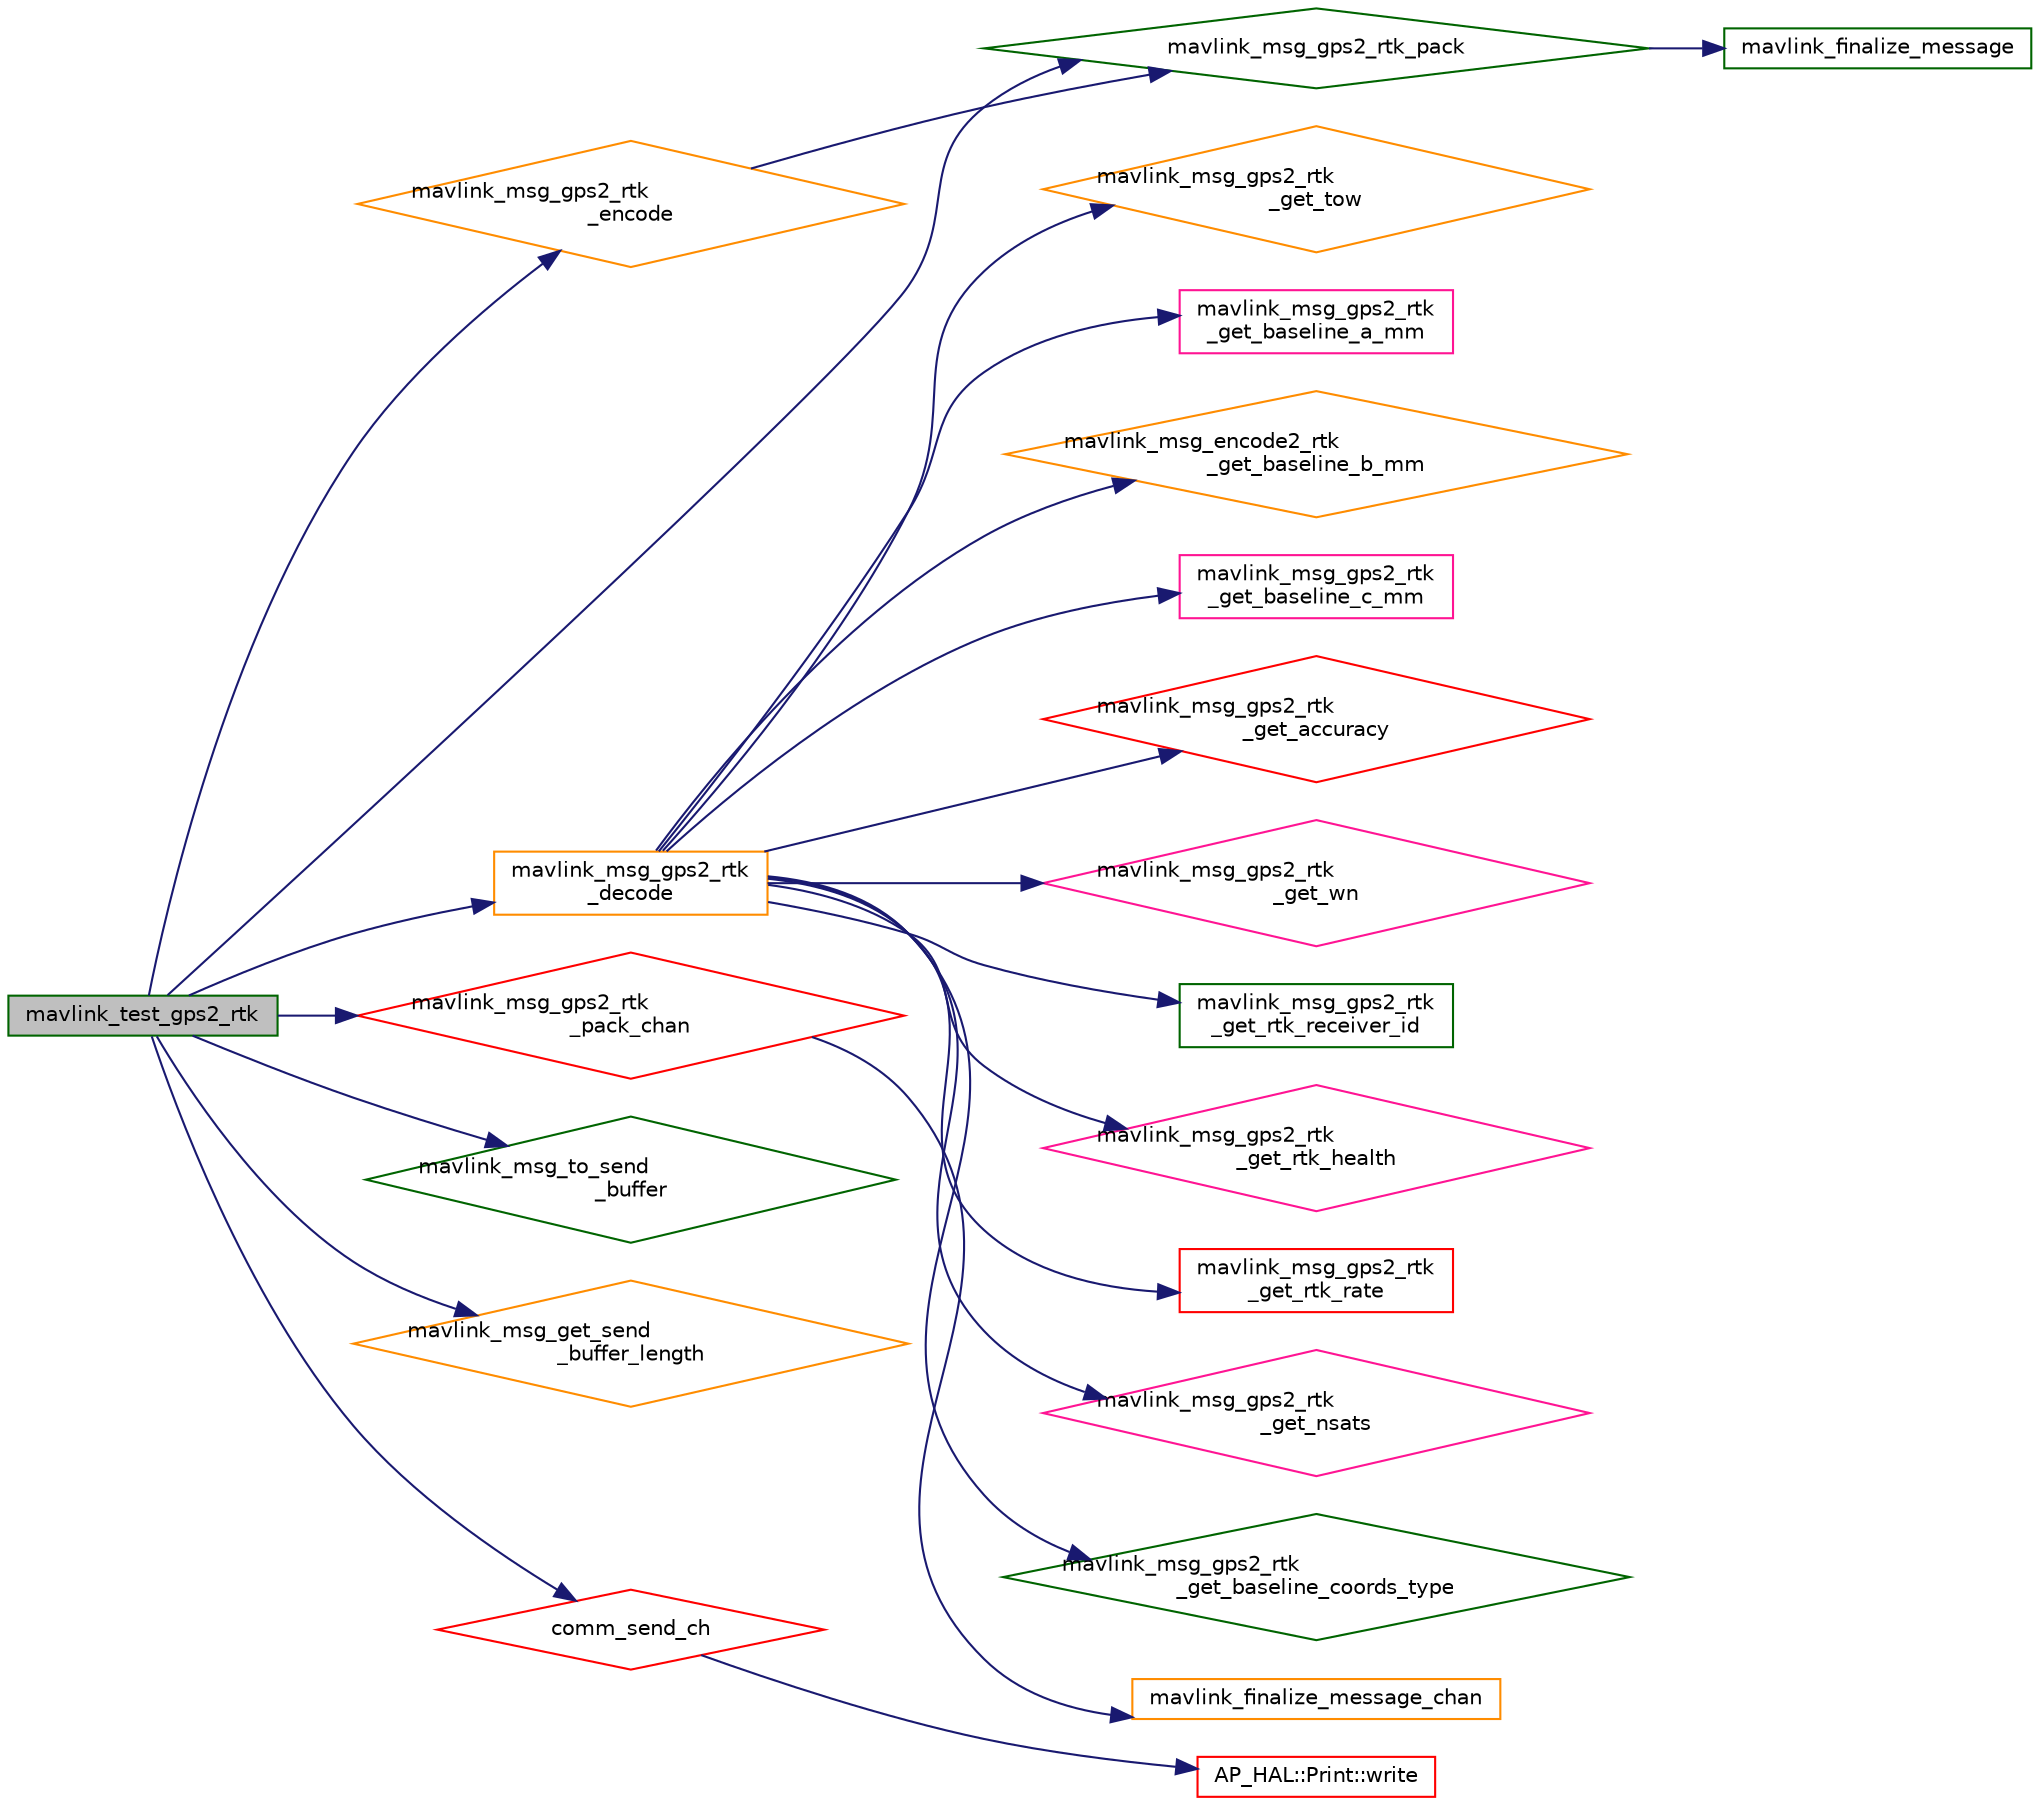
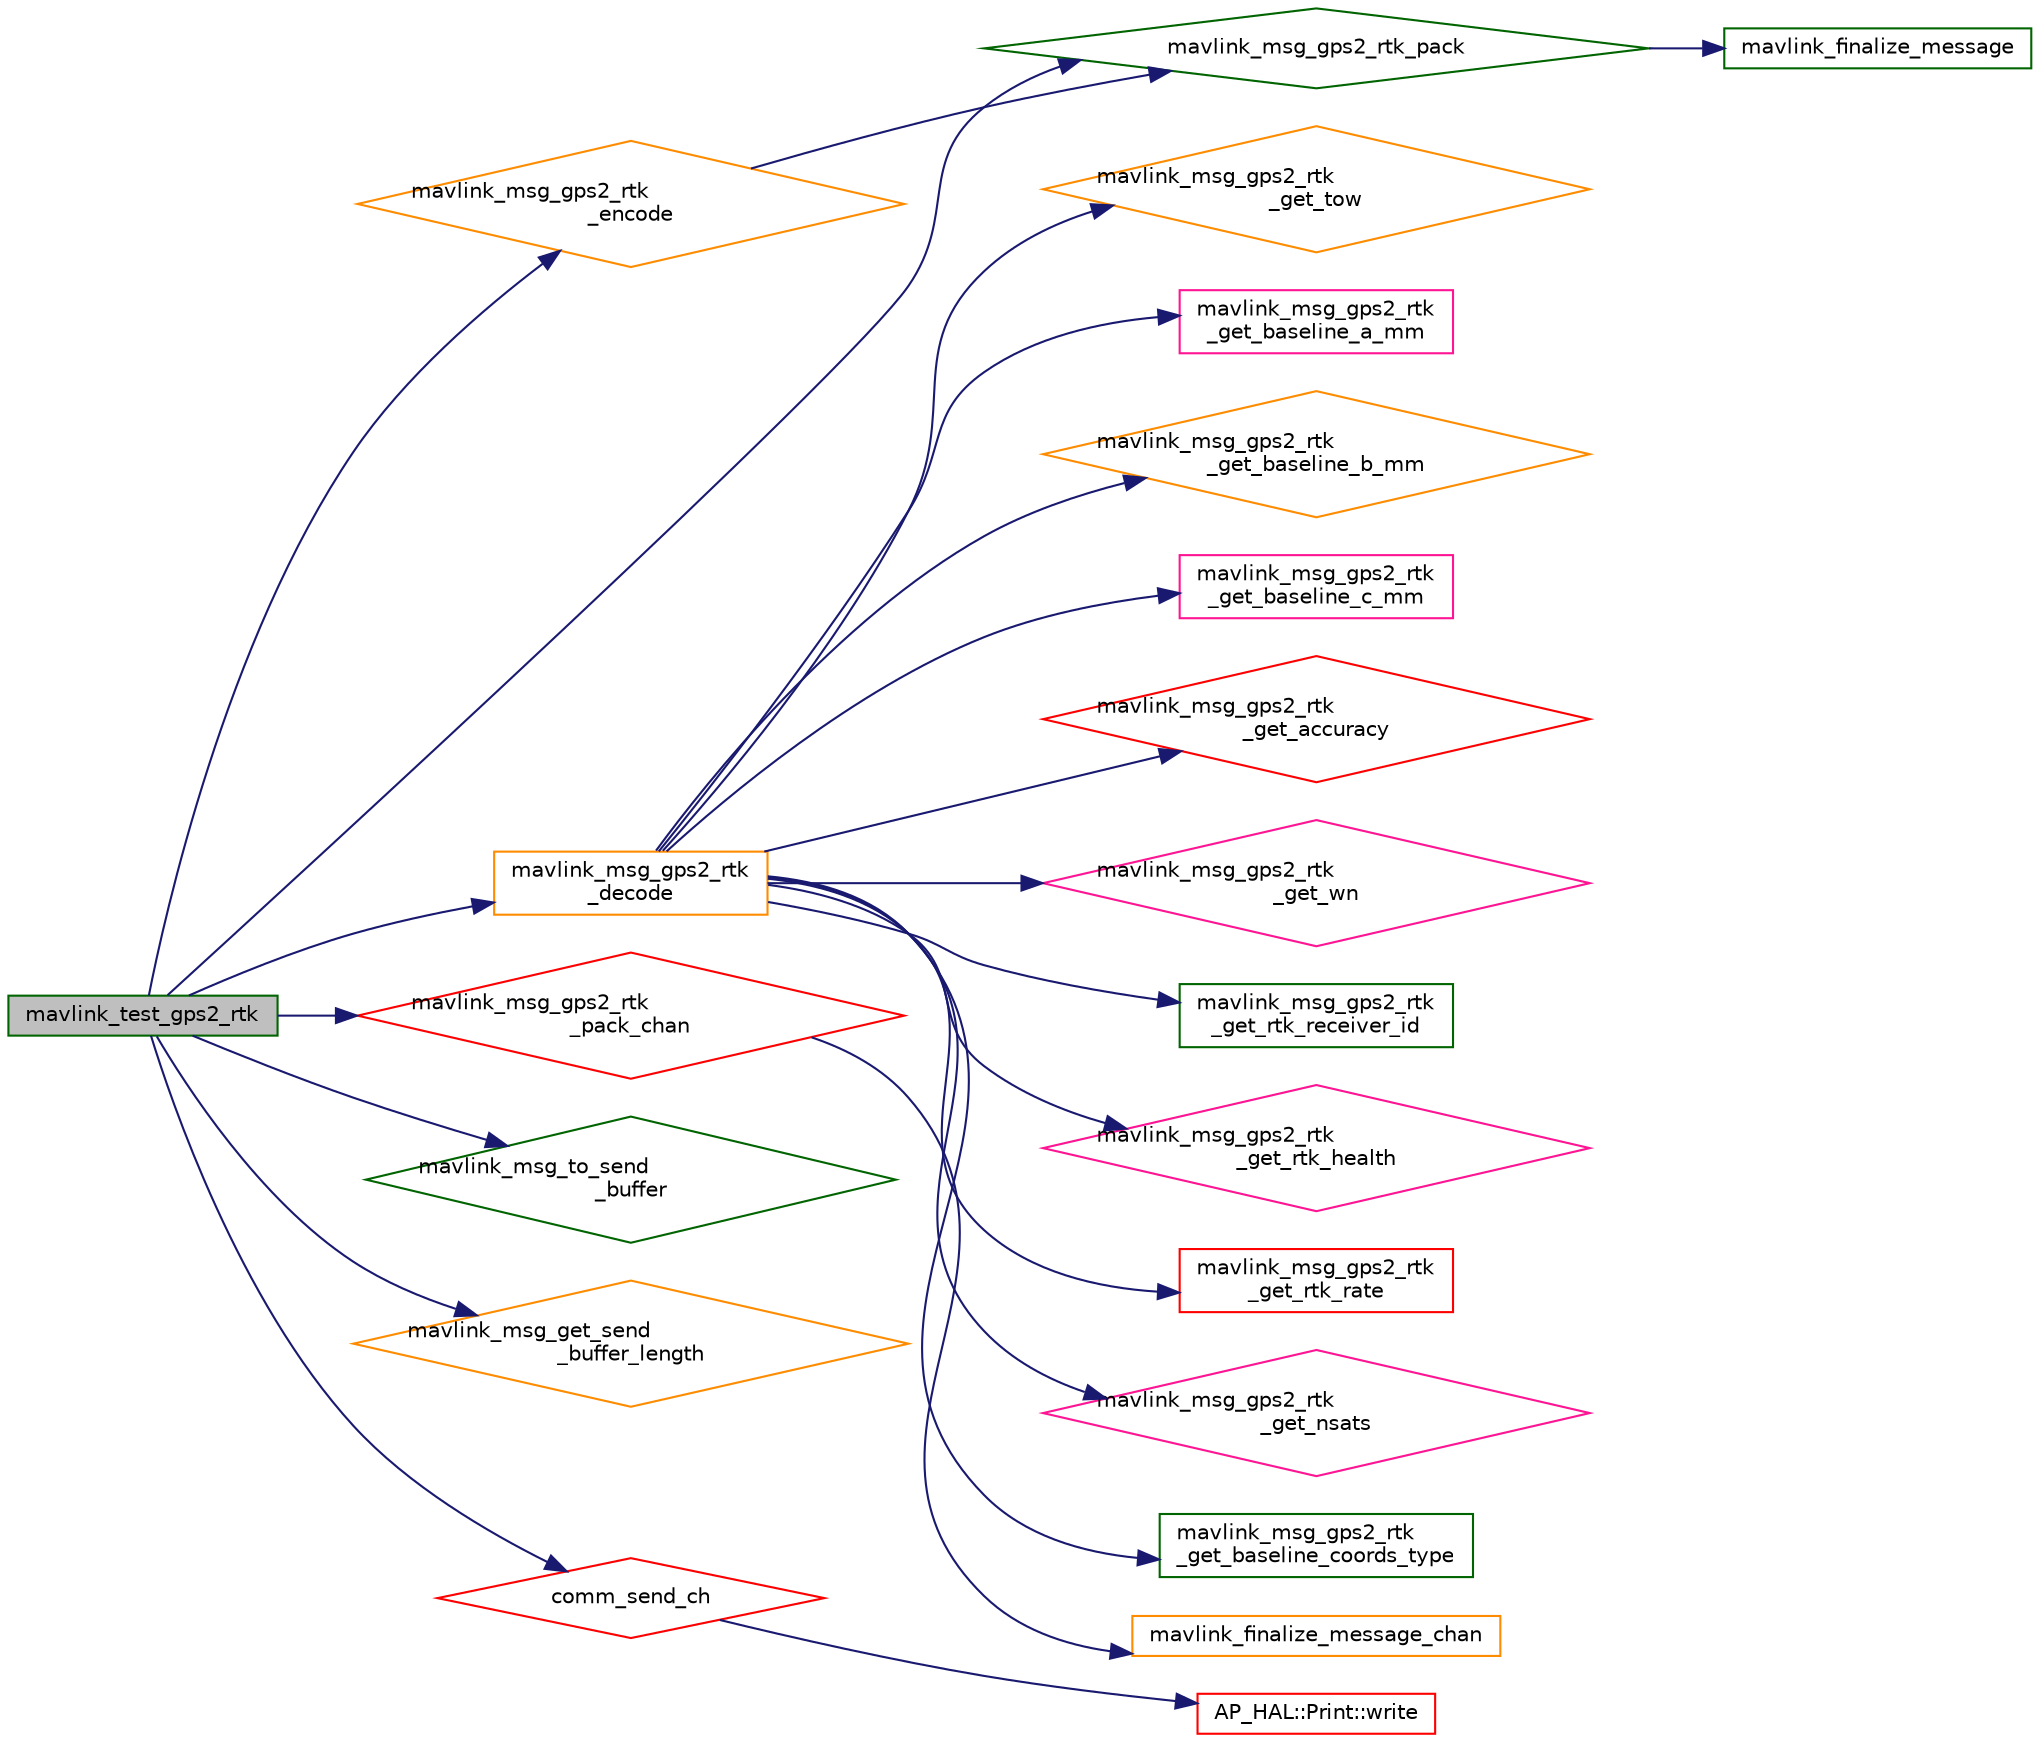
node "mavlink_msg_encode2_rtk _get_baseline_b_mm": label "mavlink_msg_encode2_rtk _get_baseline_b_mm" -> "mavlink_msg_gps2_rtk _get_baseline_b_mm"
node "mavlink_msg_gps2_rtk _get_baseline_coords_type": shape diamond -> box
